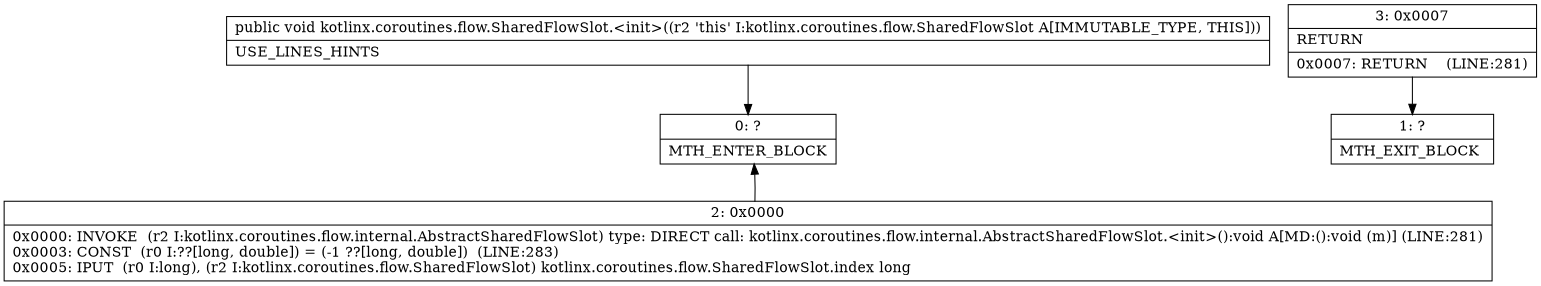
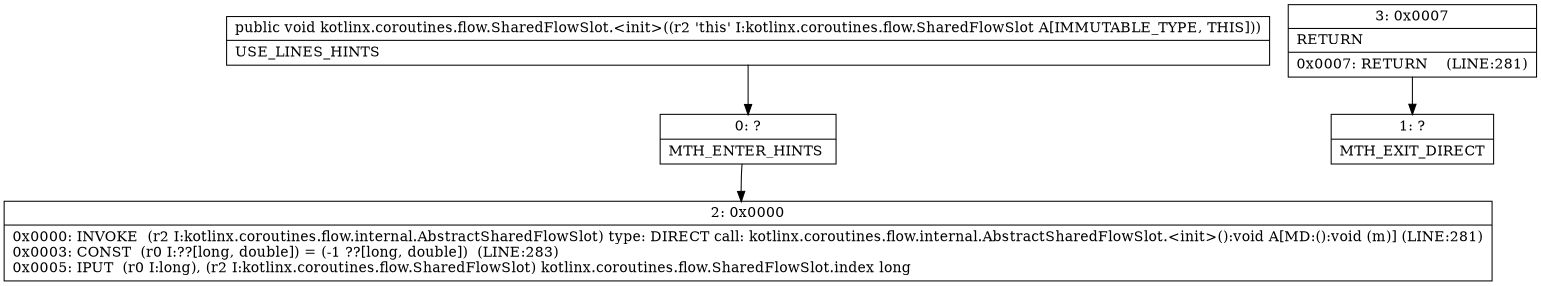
node "0: ?": text "MTH_ENTER_BLOCK" -> "MTH_ENTER_HINTS"
node "1: ?": text "MTH_EXIT_BLOCK" -> "MTH_EXIT_DIRECT"
edge "2: 0x0000" -> "0: ?": reversed
